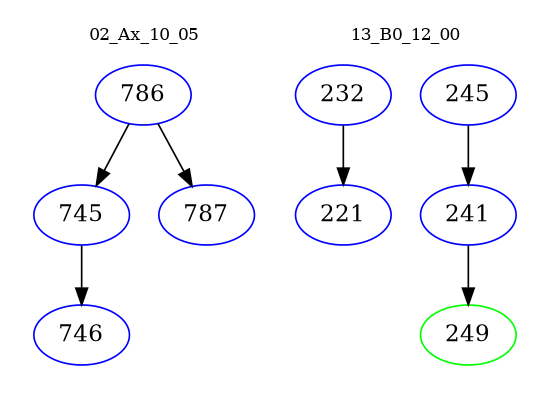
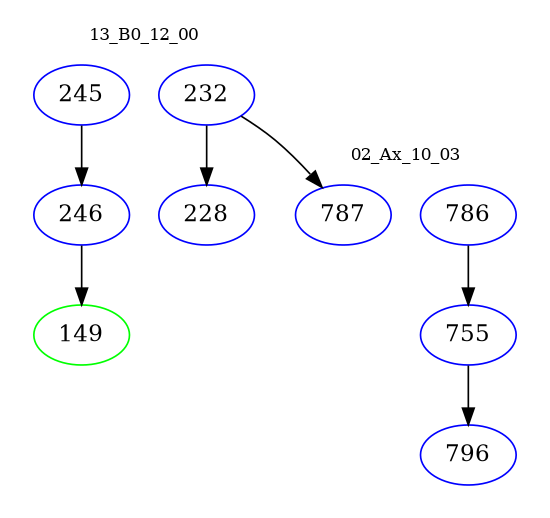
cluster "02_Ax_10_05": label "02_Ax_10_05" -> "02_Ax_10_03"
edge "786" -> "787": now "232" -> "787"
node "745": label "745" -> "755"
node "221": label "221" -> "228"
node "241": label "241" -> "246"
node "746": label "746" -> "796"
node "249": label "249" -> "149"
